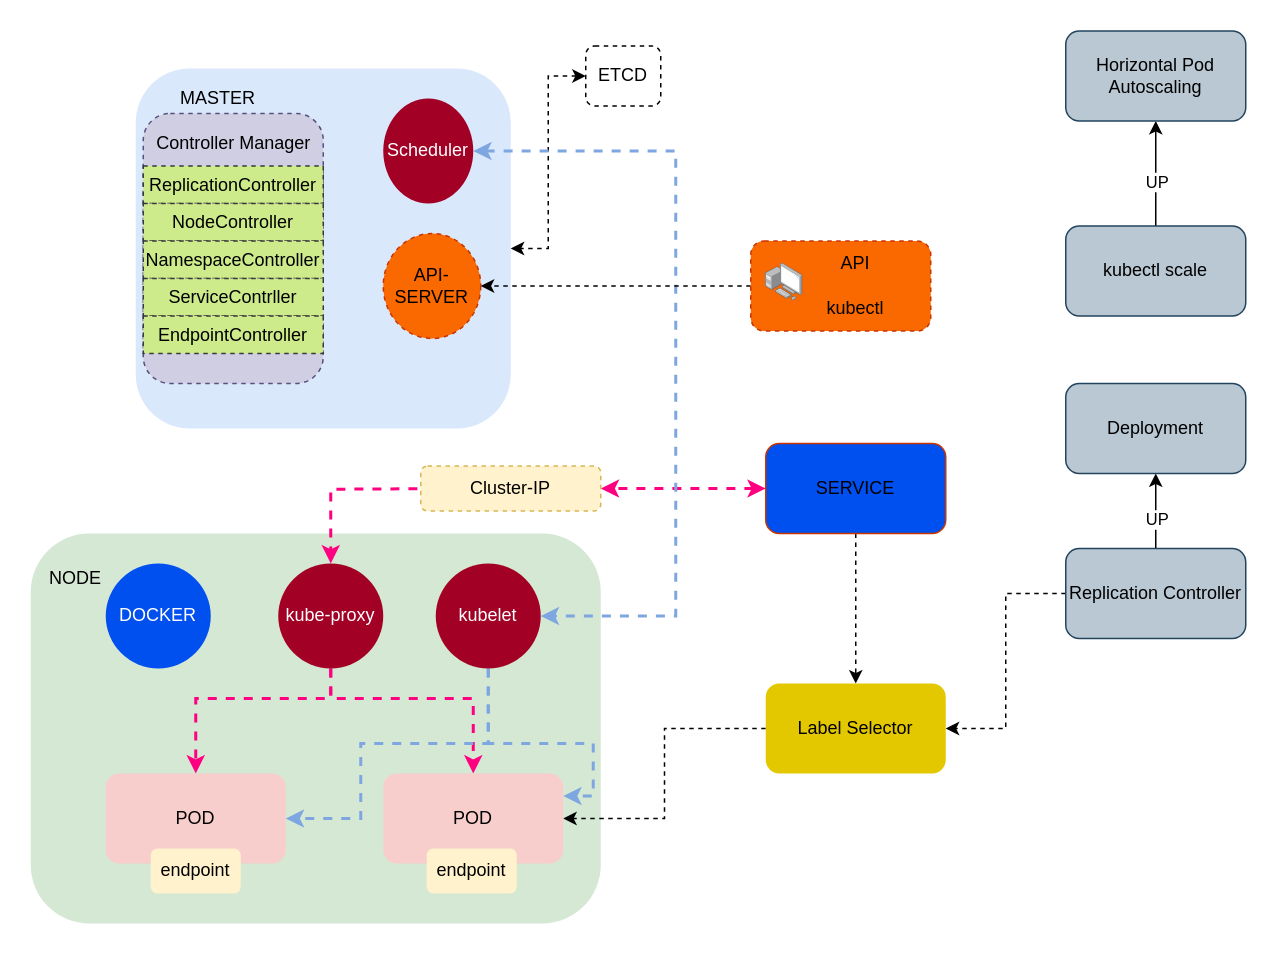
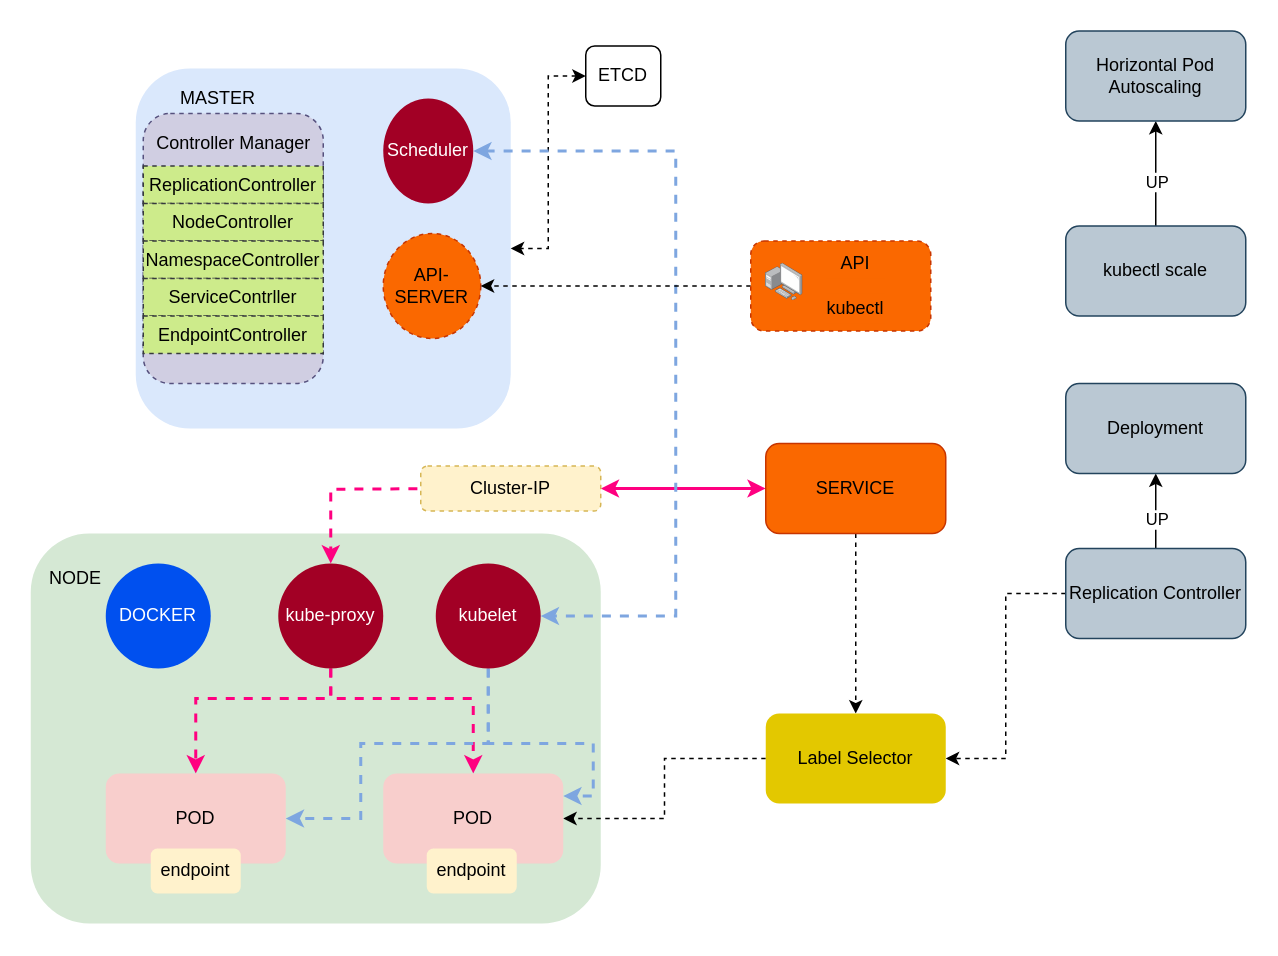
node "ETCD": style dashed -> solid
edge "Cluster-IP" -- "SERVICE": style dashed -> solid
node "SERVICE": fillcolor #0050ef -> #fa6800
node "Label Selector": moved (856, 728) -> (856, 758)
